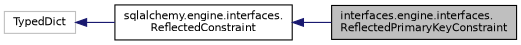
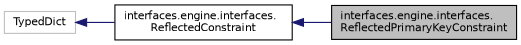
node "sqlalchemy.engine.interfaces. ReflectedConstraint": label "sqlalchemy.engine.interfaces. ReflectedConstraint" -> "interfaces.engine.interfaces. ReflectedConstraint"
